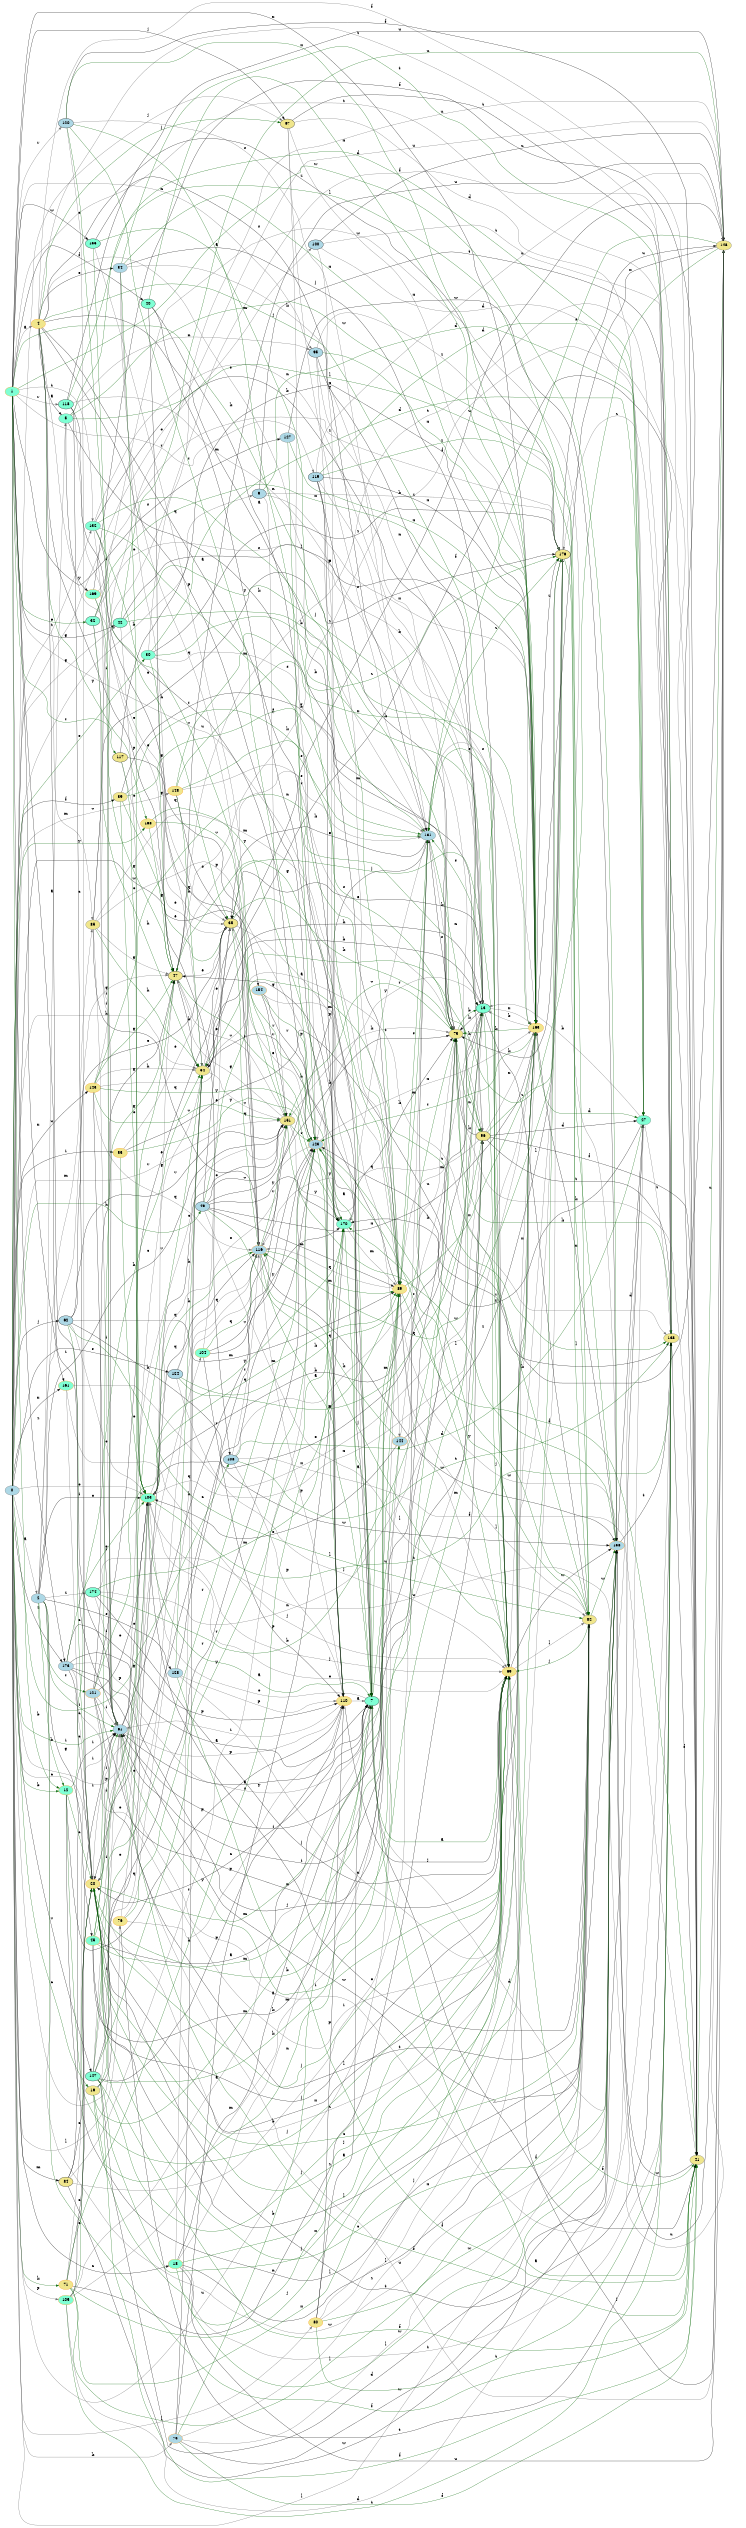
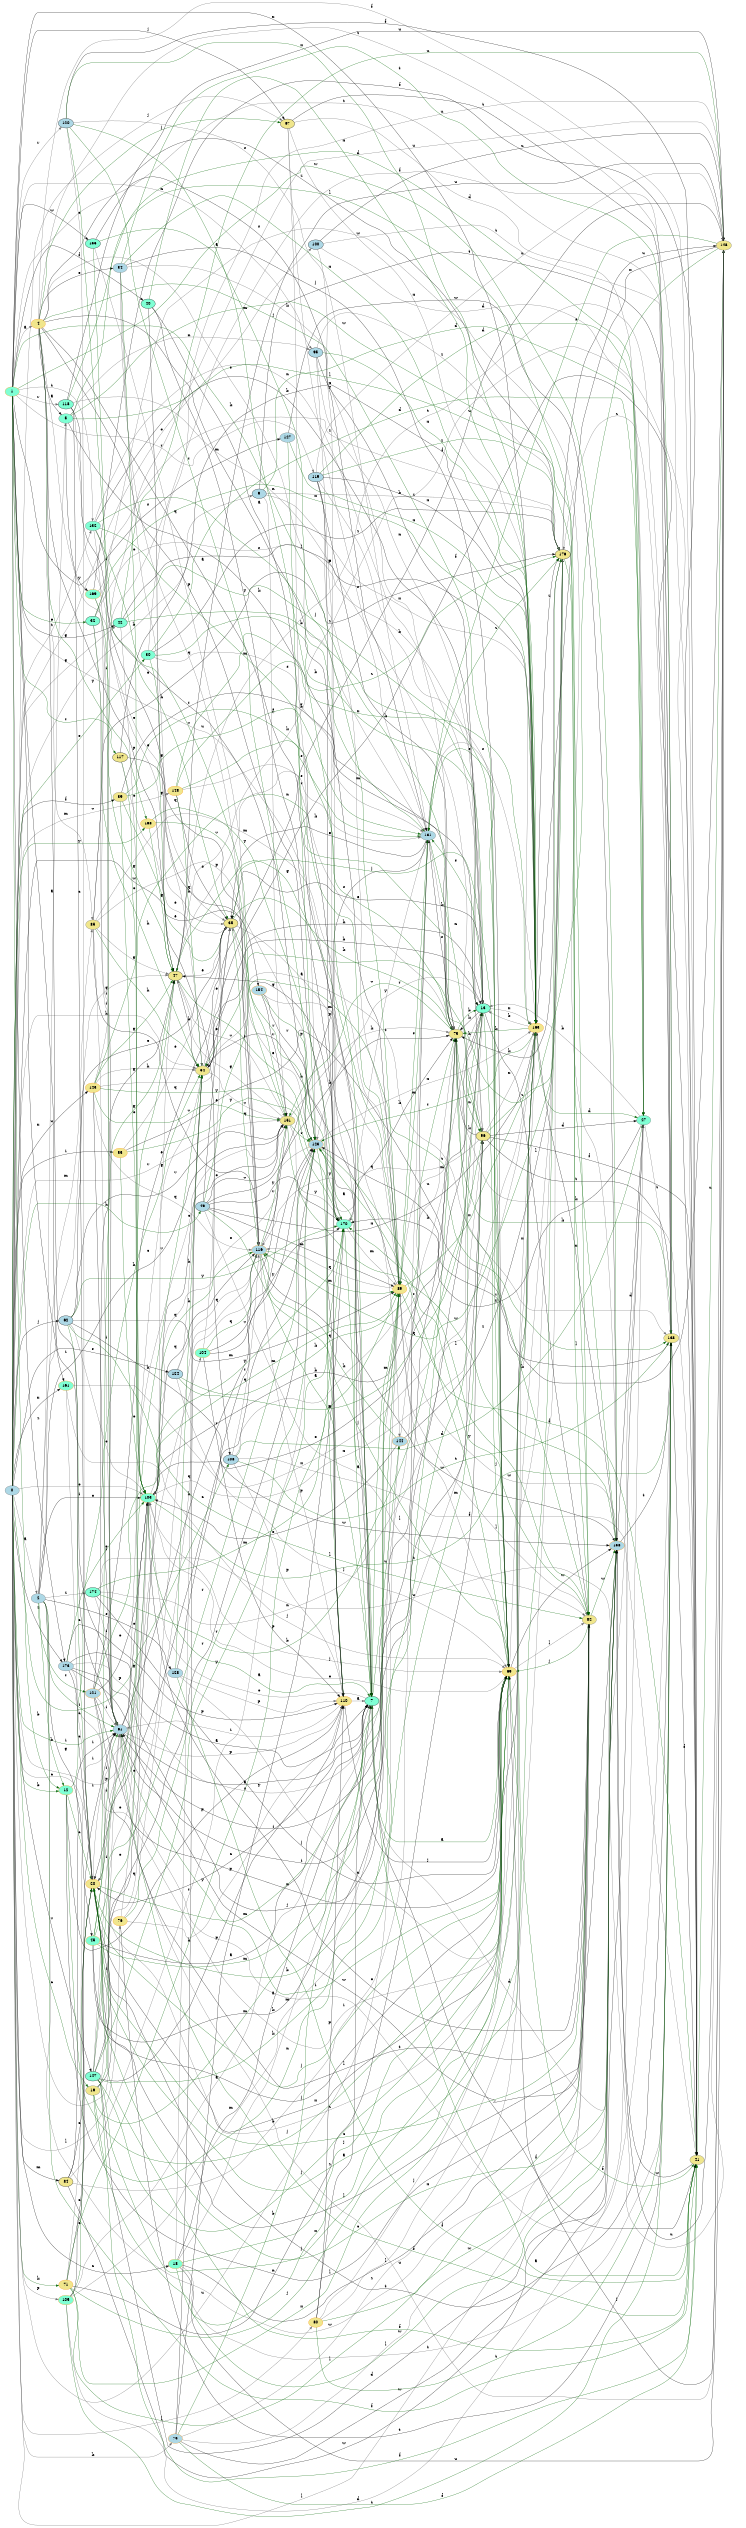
edge "62" -> "170": added, label "y"
